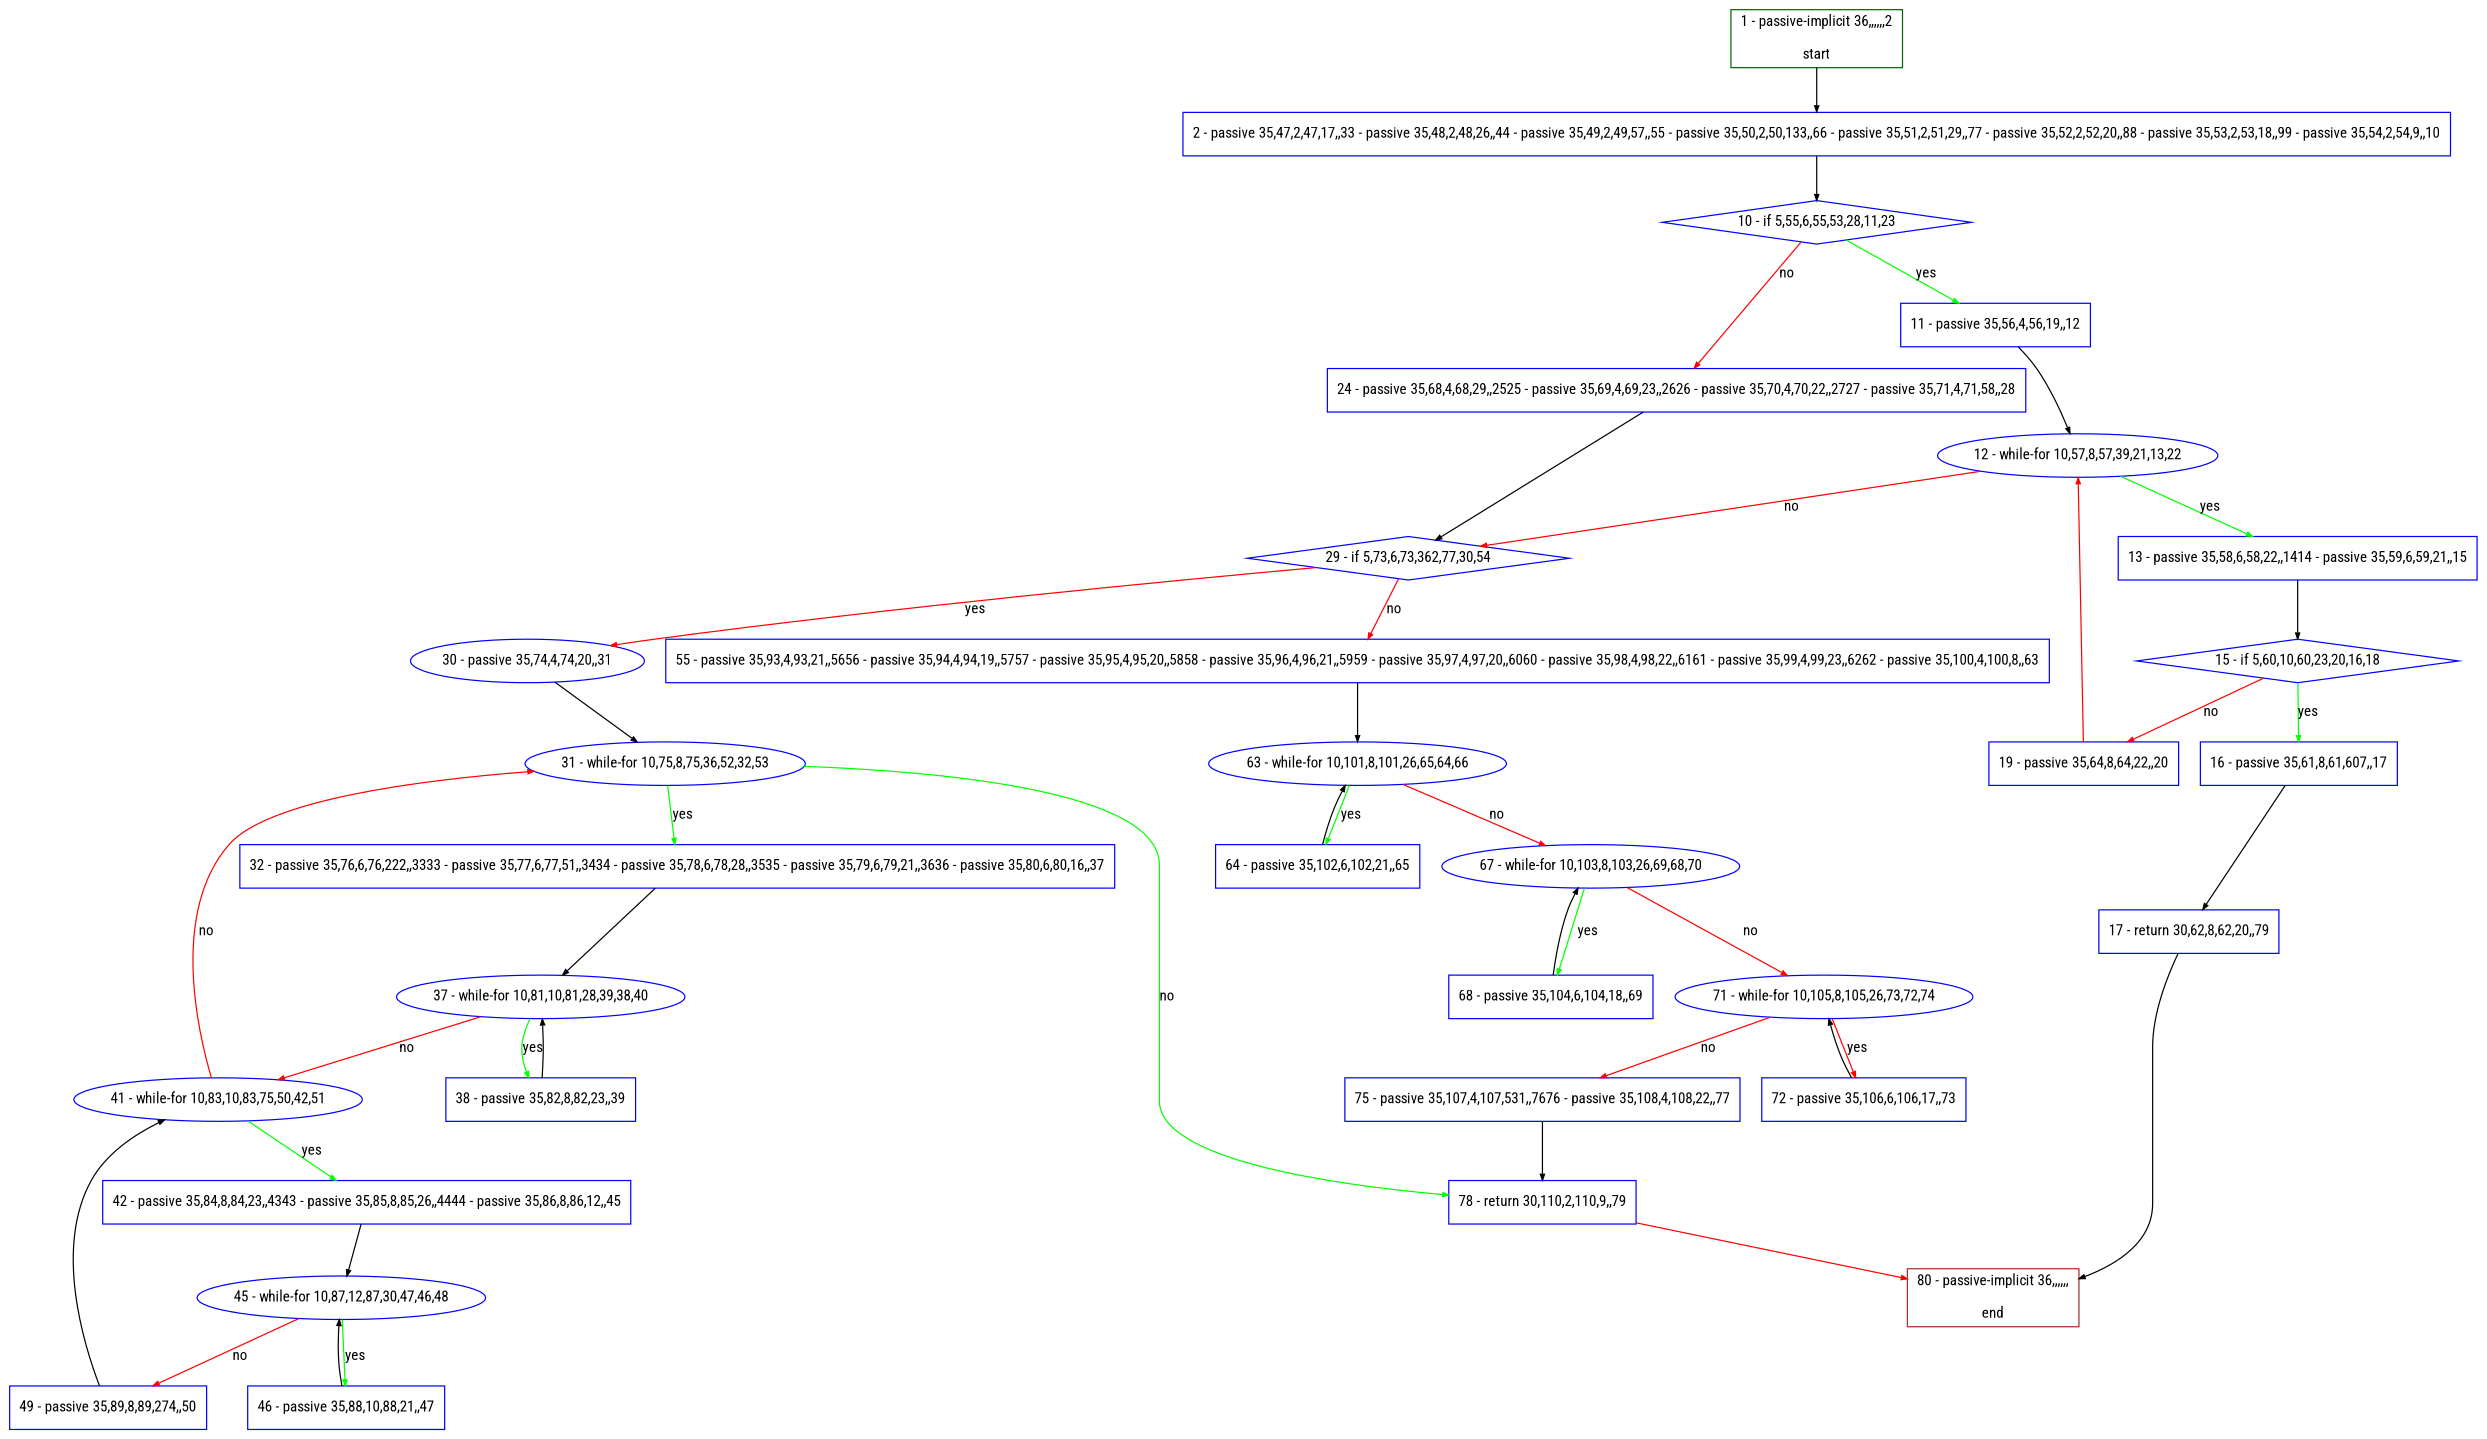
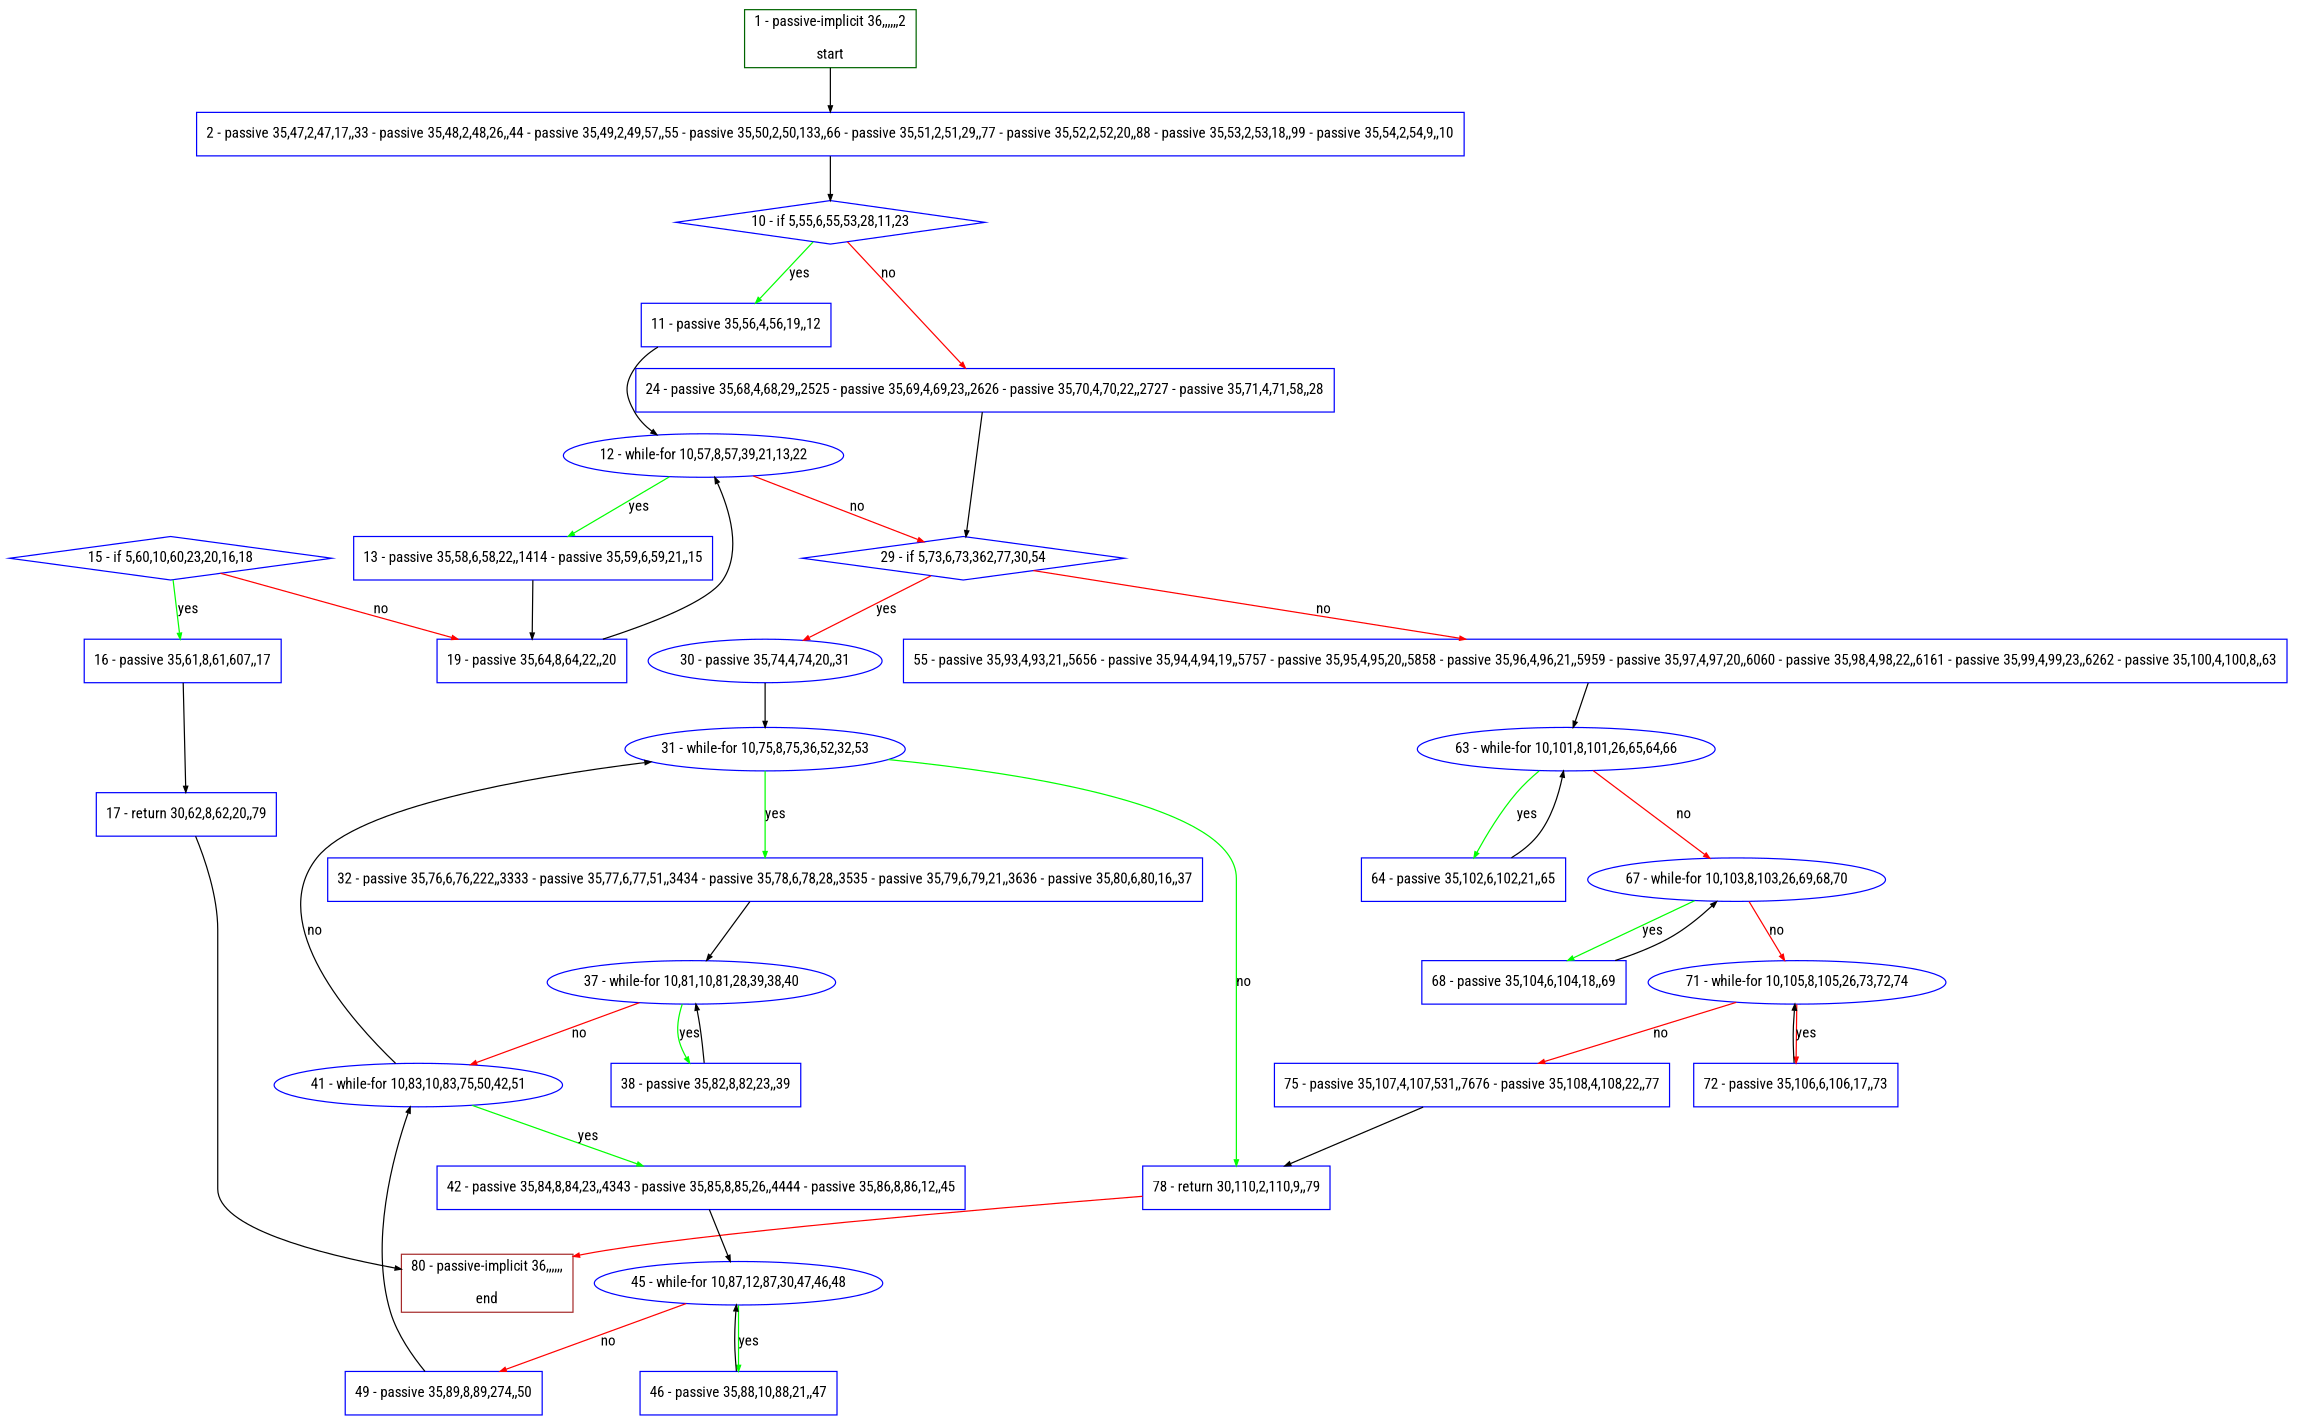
edge "13 - passive 35,58,6,58,22,,1414 - passive 35,59,6,59,21,,15" -> "15 - if 5,60,10,60,23,20,16,18": now "13 - passive 35,58,6,58,22,,1414 - passive 35,59,6,59,21,,15" -> "19 - passive 35,64,8,64,22,,20"
edge "19 - passive 35,64,8,64,22,,20" -> "12 - while-for 10,57,8,57,39,21,13,22": color #ff0000 -> #000000
edge "41 - while-for 10,83,10,83,75,50,42,51" -> "31 - while-for 10,75,8,75,36,52,32,53": color #ff0000 -> #000000
